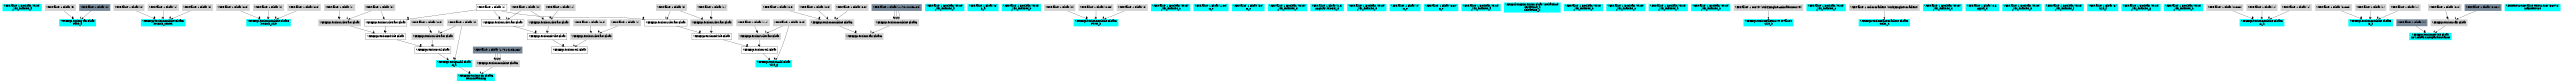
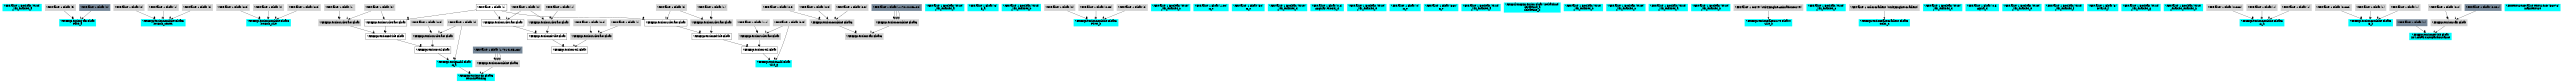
node "VFXValue`1 Float (8) Size_f": label "VFXValue`1 Float (8) Size_f" -> "VFXValue`1 Float (8) DValue_f"
node "VFXValue`1 Boolean (True) _vfx_enabled_h": label "VFXValue`1 Boolean (True) _vfx_enabled_h" -> "VFXValue`1 Boolean (True) _enabled_enabled_h"
node "VFXExpressionBakeCurve DValue4 Size_b": label "VFXExpressionBakeCurve DValue4 Size_b" -> "VFXExpressionBakeCurve Float4 Size_b"
